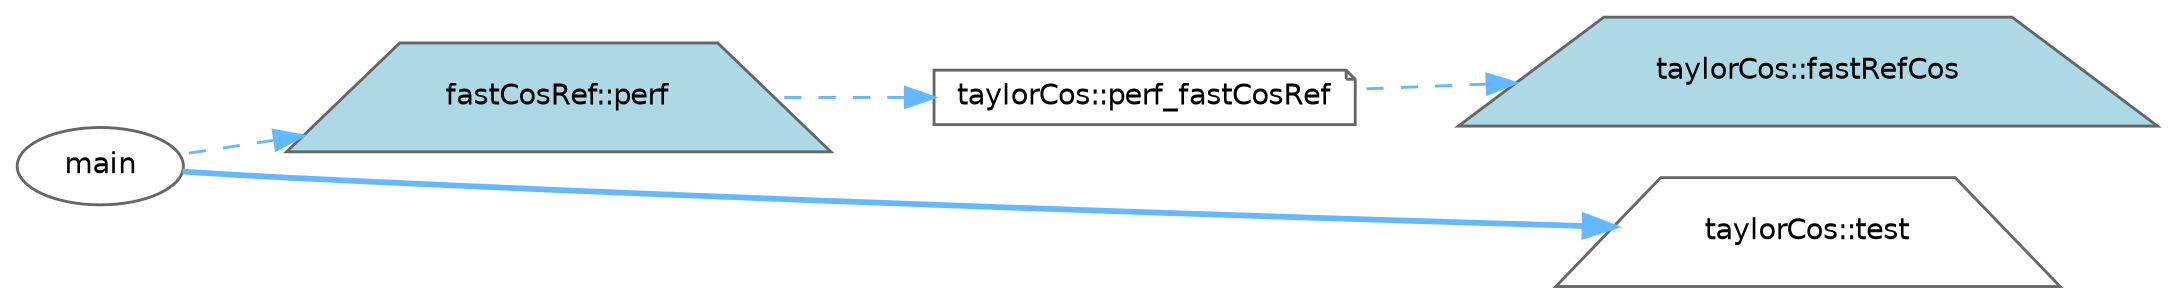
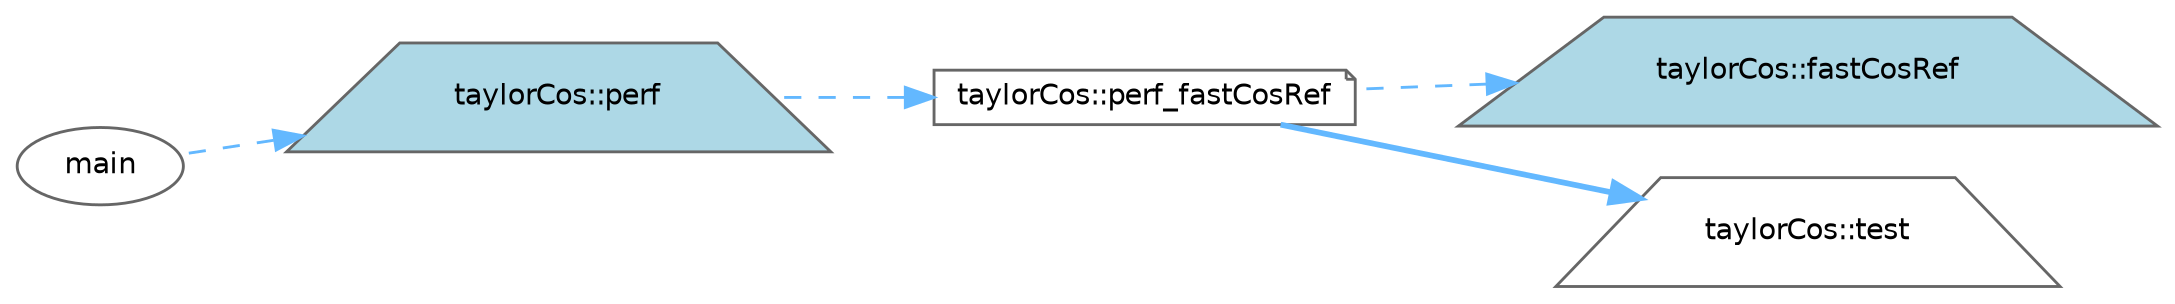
node "taylorCos::fastRefCos": label "taylorCos::fastRefCos" -> "taylorCos::fastCosRef"
node "fastCosRef::perf": label "fastCosRef::perf" -> "taylorCos::perf"
edge "main" -> "taylorCos::test": now "taylorCos::perf_fastCosRef" -> "taylorCos::test"
